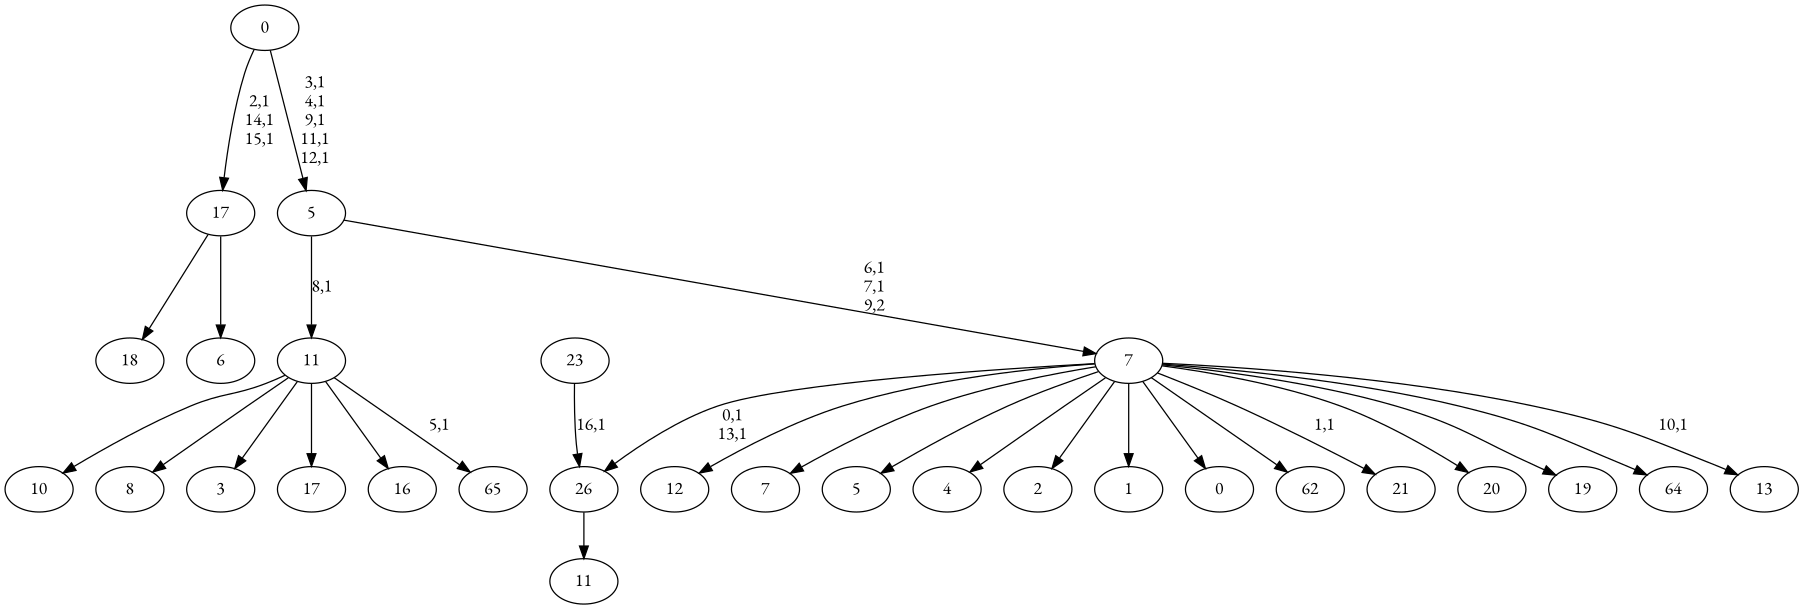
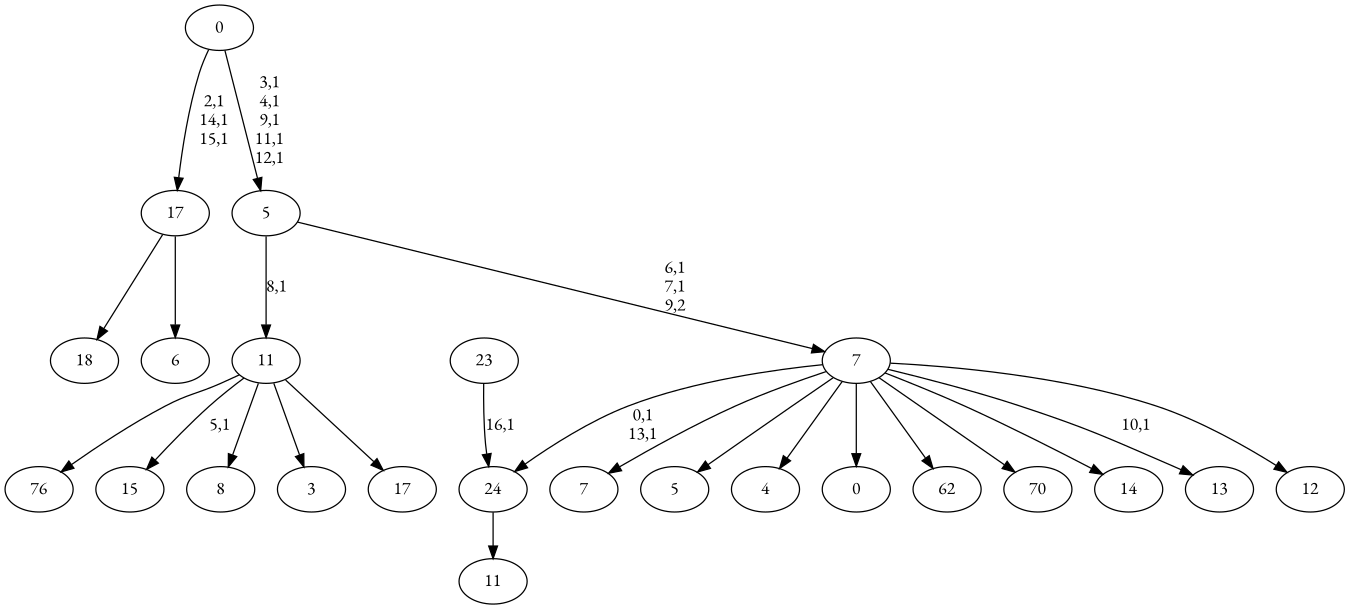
node "10": removed
node "16": label "16" -> "76"
node "65": label "65" -> "15"
node "26": label "26" -> "24"
node "2": removed
node "1": removed
node "21": removed
node "20": label "20" -> "70"
node "19": removed
node "64": label "64" -> "14"
